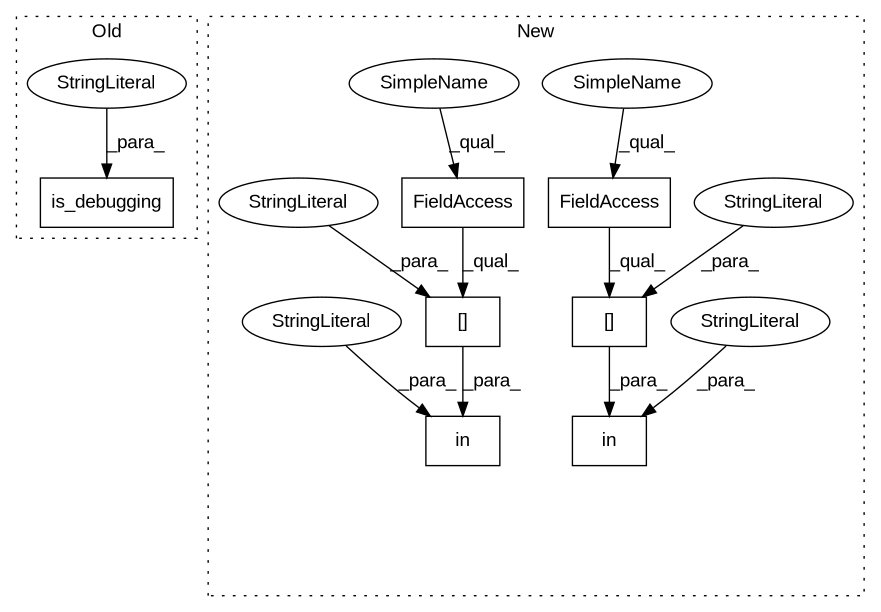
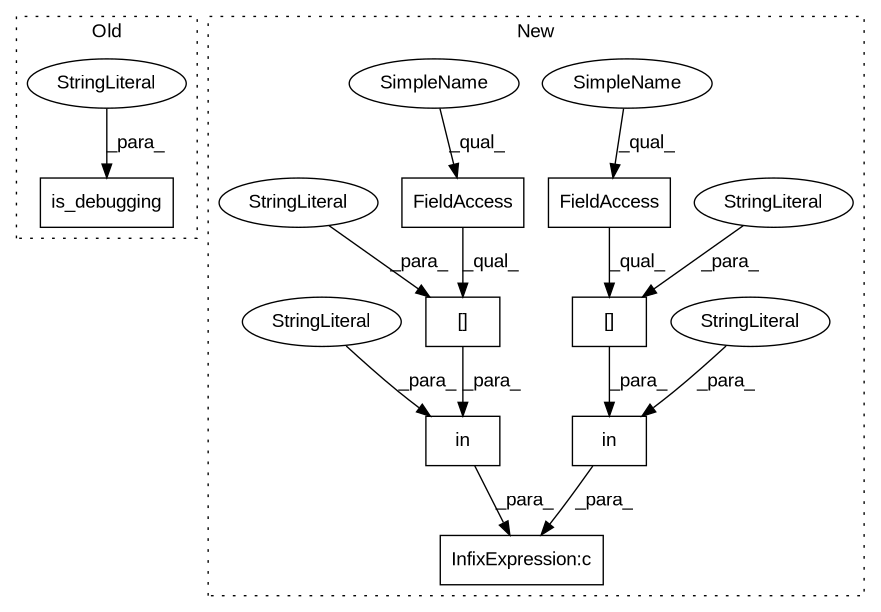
node "InfixExpression:c": added
